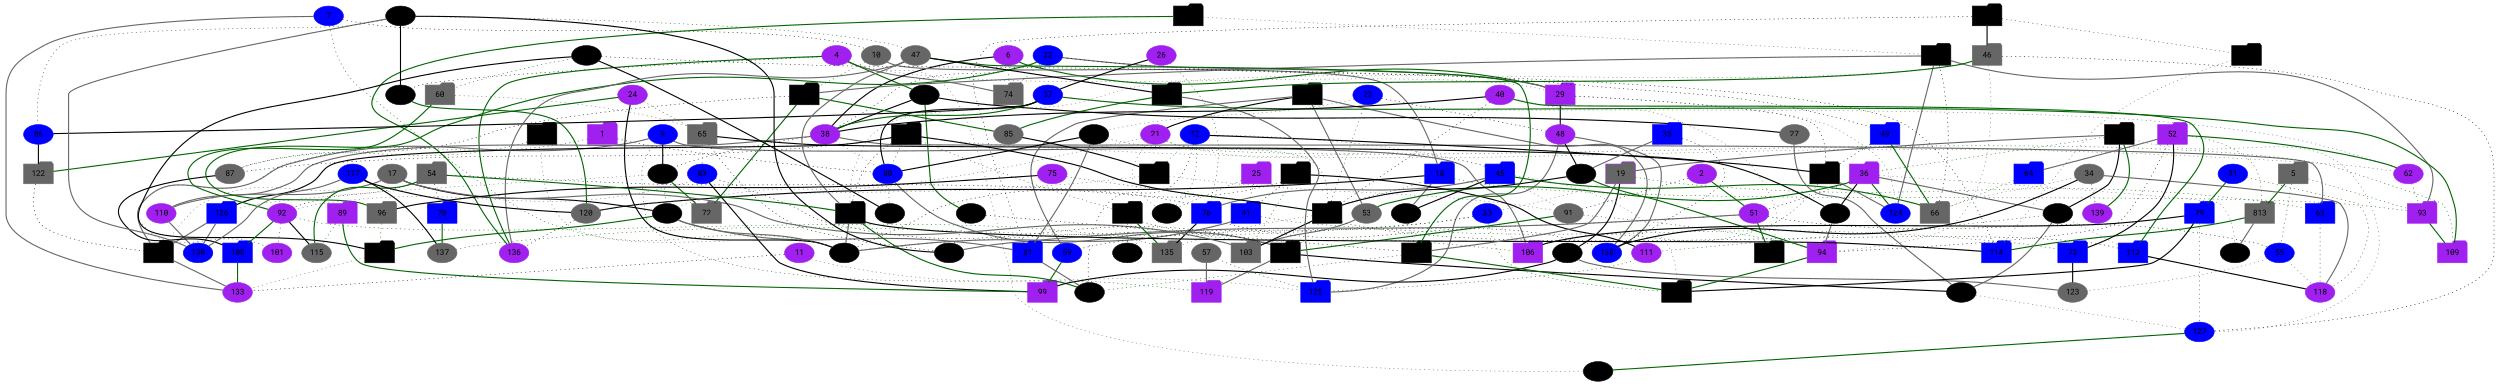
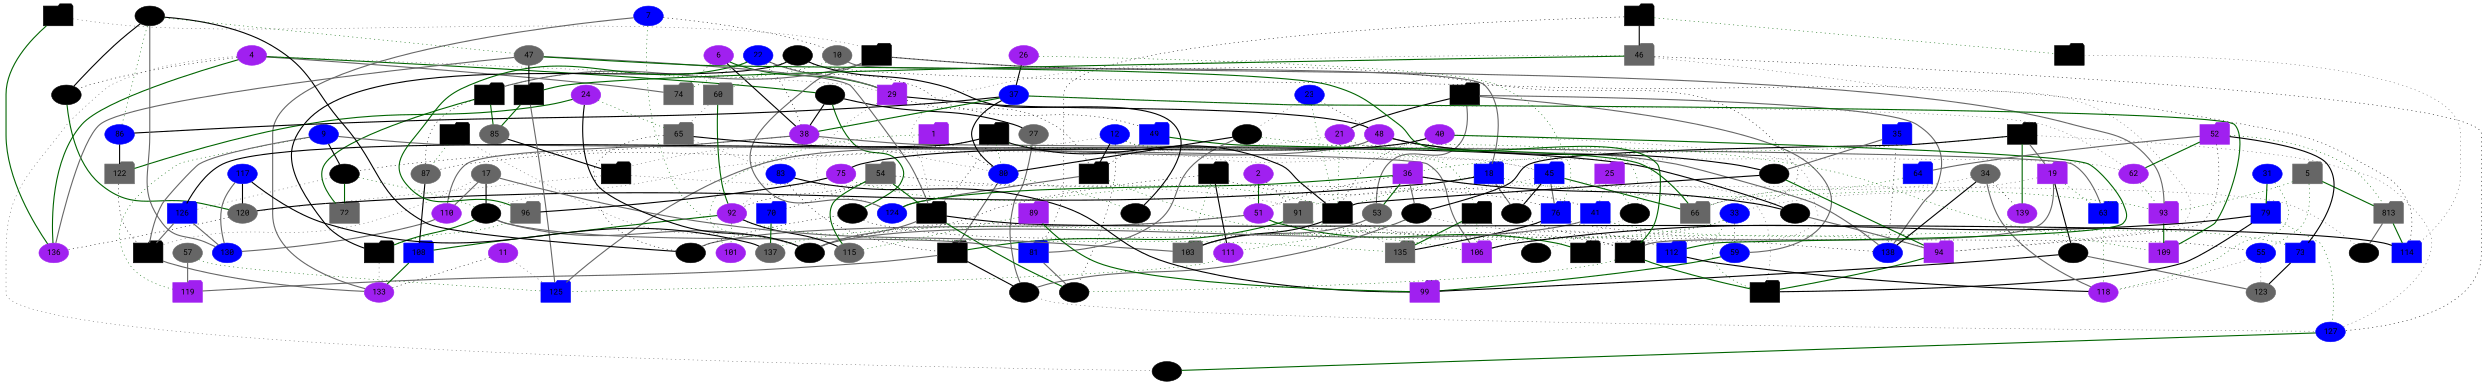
edge "40" -- "38": now "40" -- "75"
node "19": fillcolor gray40 -> purple
node "91": shape ellipse -> folder
